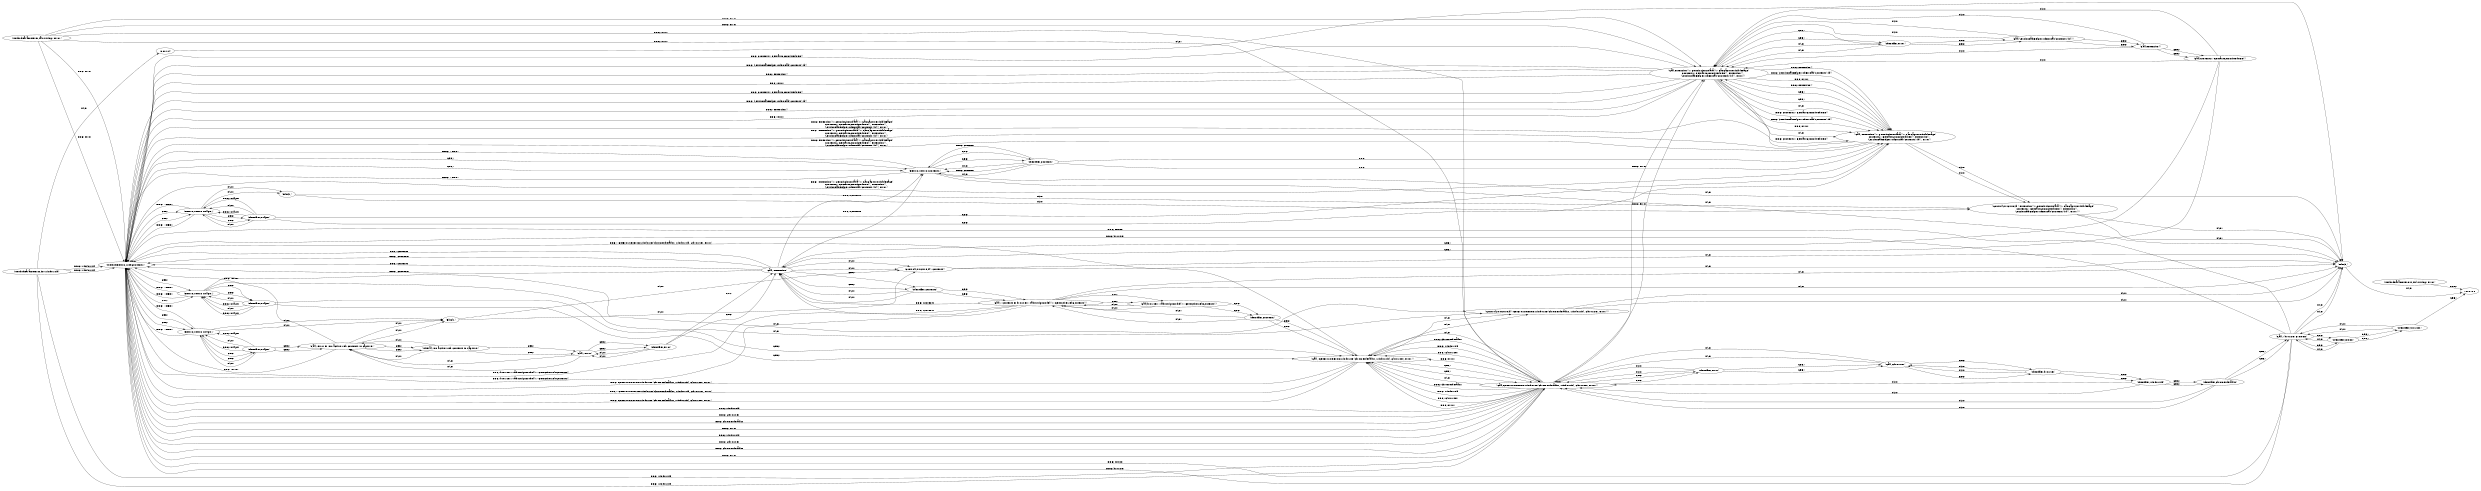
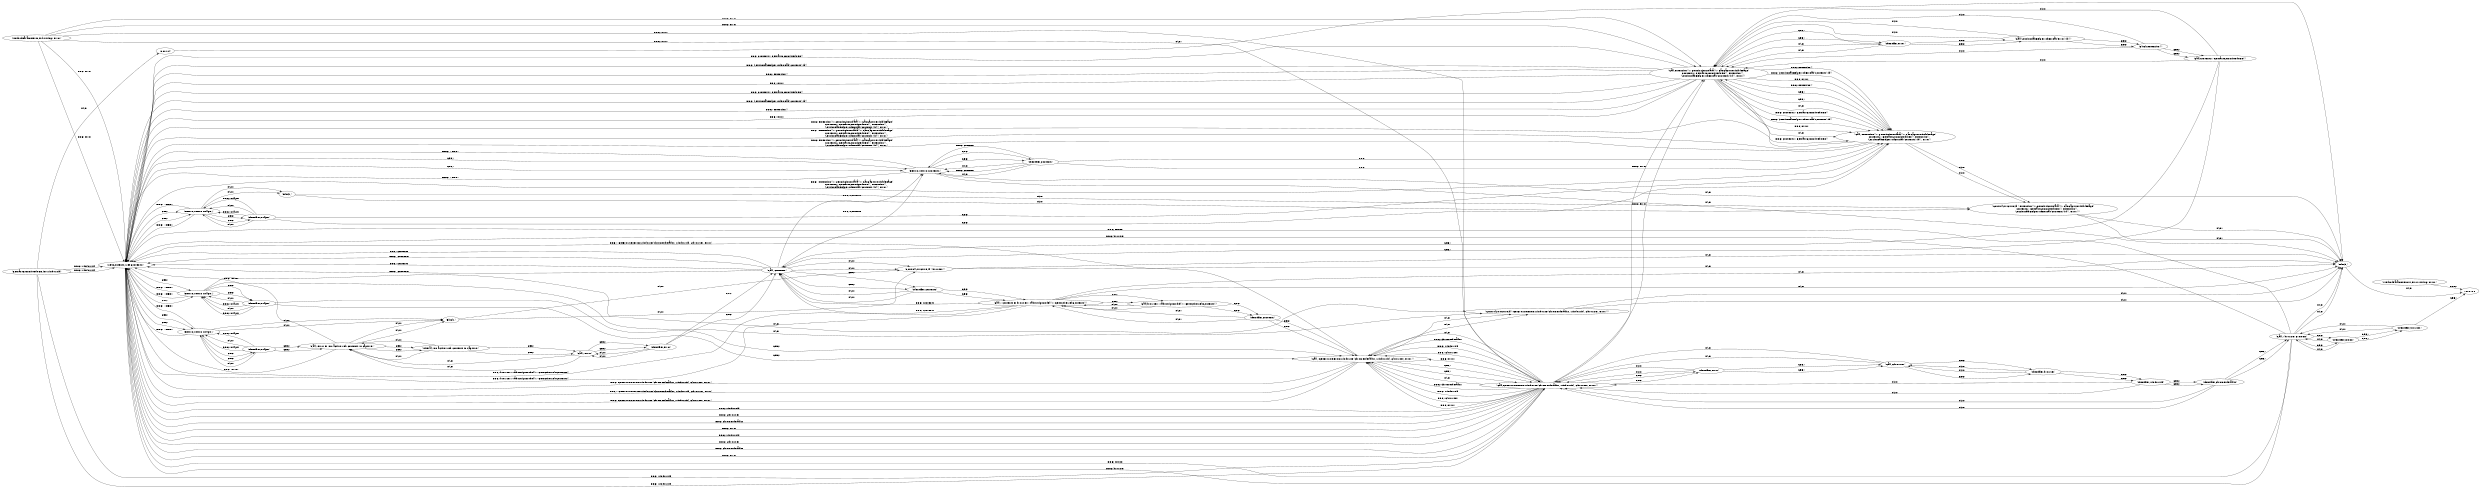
node "(MethodParameterIn,tab::string* error)": label "(MethodParameterIn,tab::string* error)" -> "(MethodParameterIn,std::string* error)"
node "(Call,SessionTabHelper::IdForTab(contents).id())": label "(Call,SessionTabHelper::IdForTab(contents).id())" -> "(Call,SessionTabHelper::IdForTab(error).id())"
node "(Call,extension())": label "(Call,extension())" -> "(Block,extension())"
node "(MethodReturn,WebContents*)": label "(MethodReturn,WebContents*)" -> "(WebContents,WebContents*)"
node "(ControlStructure,if (!contents))": label "(ControlStructure,if (!contents))" -> "(ControlStructure,if (!browser))"
node "(Call,!extension)": label "(Call,!extension)" -> "(Call,!contents)"
node "(MethodParameterIn,int window_id)": label "(MethodParameterIn,int window_id)" -> "(GetLastCommittedURL,int window_id)"
node "(MethodParameterOut,std::string* error)": label "(MethodParameterOut,std::string* error)" -> "(MethodParameterOut,error::string* error)"
